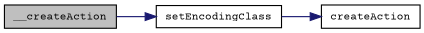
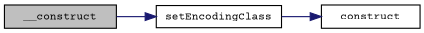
node "__createAction": label "__createAction" -> "__construct"
node "createAction": label "createAction" -> "construct"
